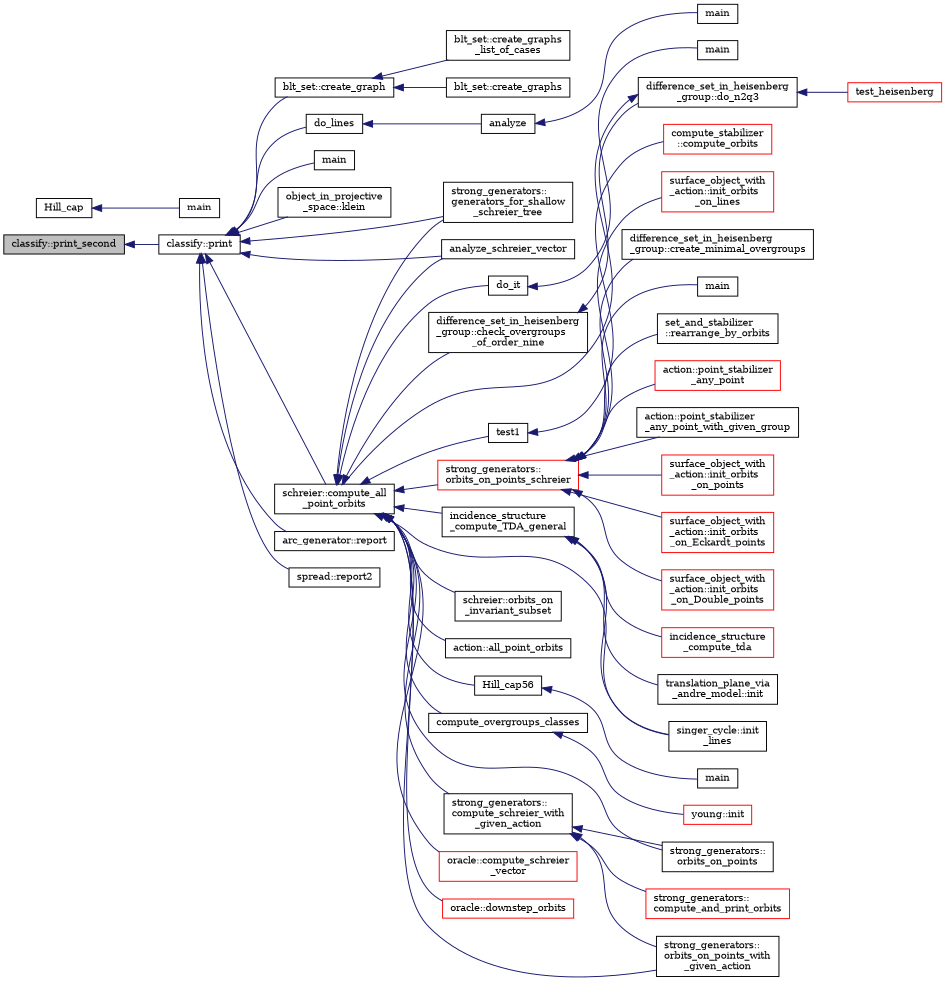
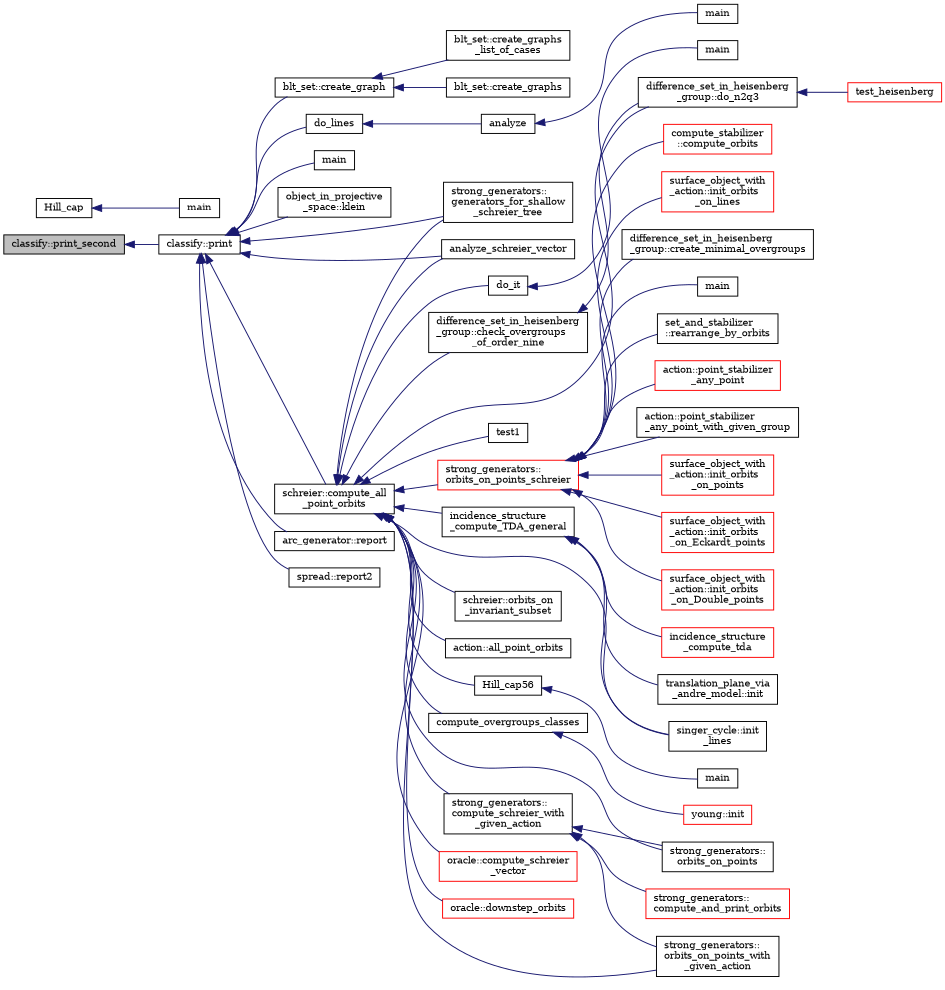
edge "compute_stabilizer ::compute_orbits" -> "test1": now "compute_stabilizer ::compute_orbits" -> "strong_generators:: orbits_on_points_schreier"
edge "schreier::compute_all _point_orbits" -> "difference_set_in_heisenberg _group::do_n2q3": reversed
